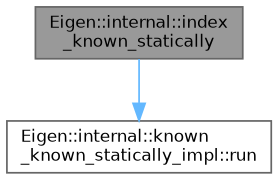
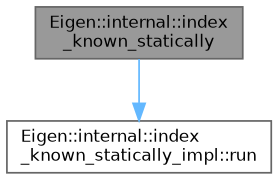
node "Eigen::internal::known _known_statically_impl::run": label "Eigen::internal::known _known_statically_impl::run" -> "Eigen::internal::index _known_statically_impl::run"
